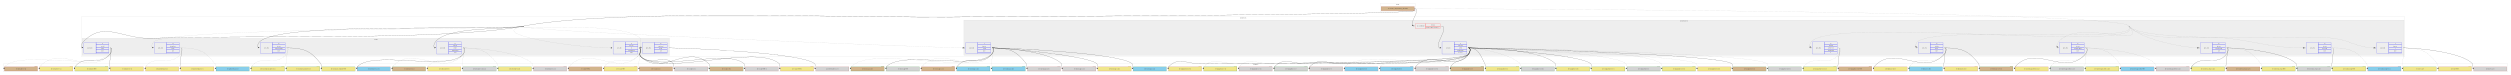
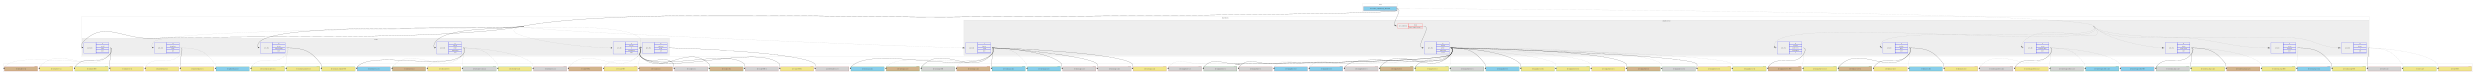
node "dev-ros/imu_complementary_filter-9999": fillcolor tan -> skyblue
node "dev-lang/python-3.5.6": fillcolor khaki -> skyblue
node "dev-lang/python-3.5.5": removed
node "dev-ros/message_filters-1.13.5": fillcolor khaki -> skyblue
